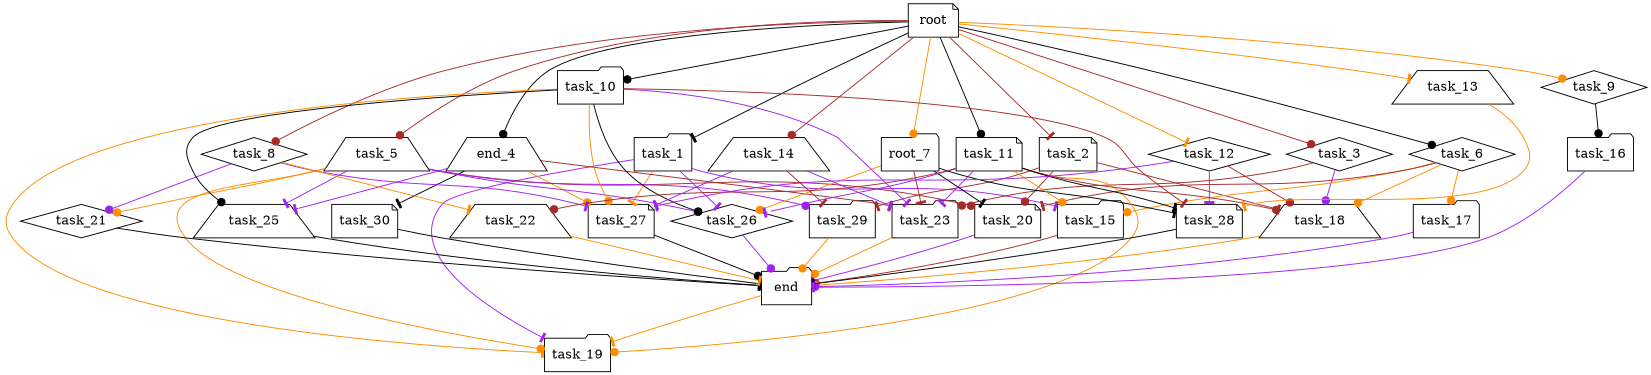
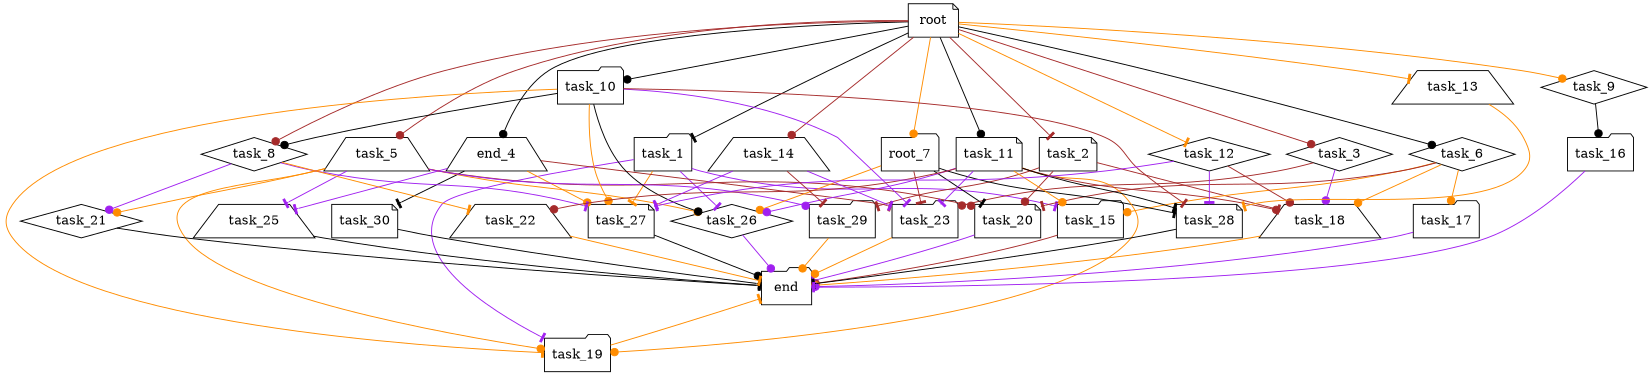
edge "task_10" -> "task_25": now "task_10" -> "task_8"
edge "task_11" -> "task_26": arrowhead tee -> dot
edge "task_5" -> "task_26": color purple -> darkorange
edge "end" -> "task_19": reversed
